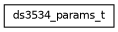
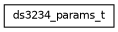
node "ds3534_params_t": label "ds3534_params_t" -> "ds3234_params_t"
